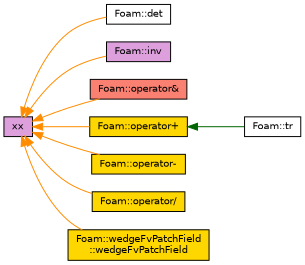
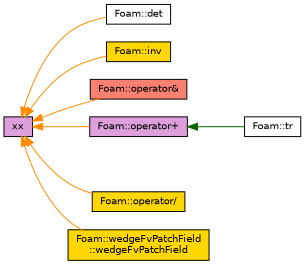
node "Foam::inv": fillcolor plum -> gold
node "Foam::operator+": fillcolor gold -> plum
node "Foam::operator-": removed
